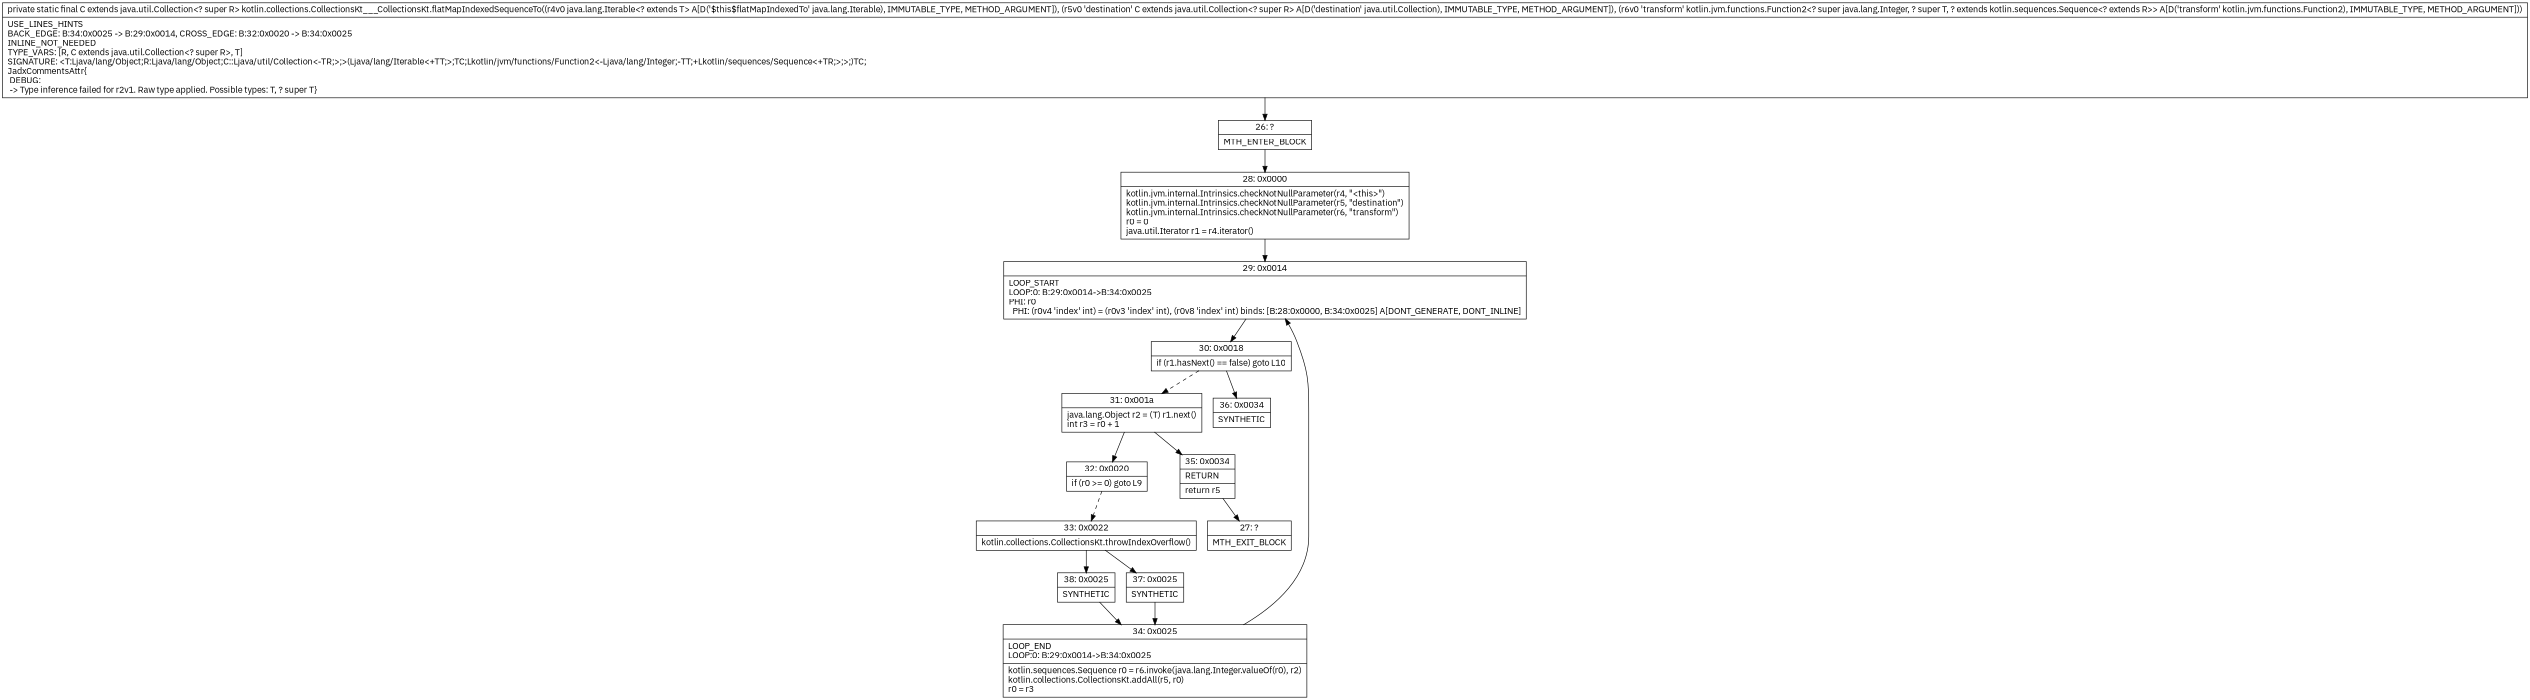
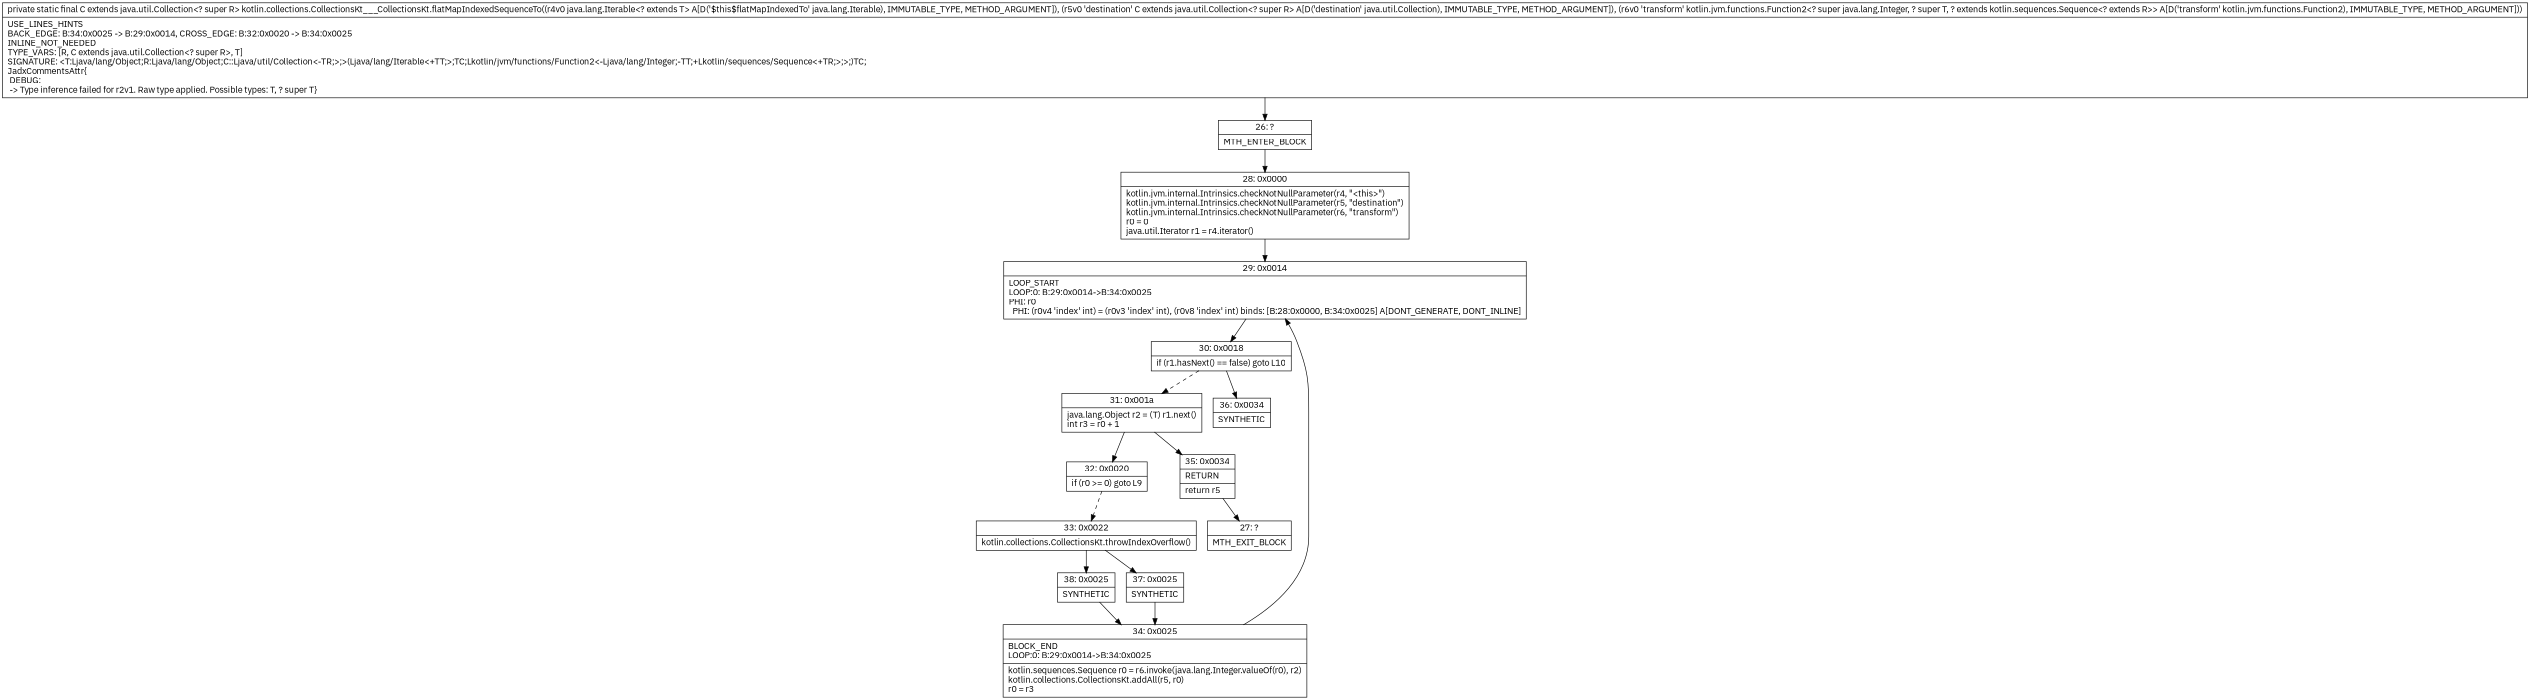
node "34: 0x0025": text "LOOP_END" -> "BLOCK_END"
